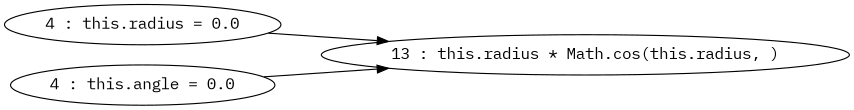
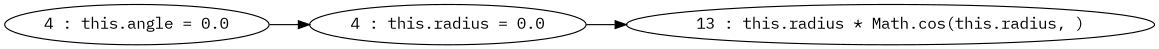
edge "4 : this.angle = 0.0" -> "13 : this.radius * Math.cos(this.radius, )": now "4 : this.angle = 0.0" -> "4 : this.radius = 0.0"
